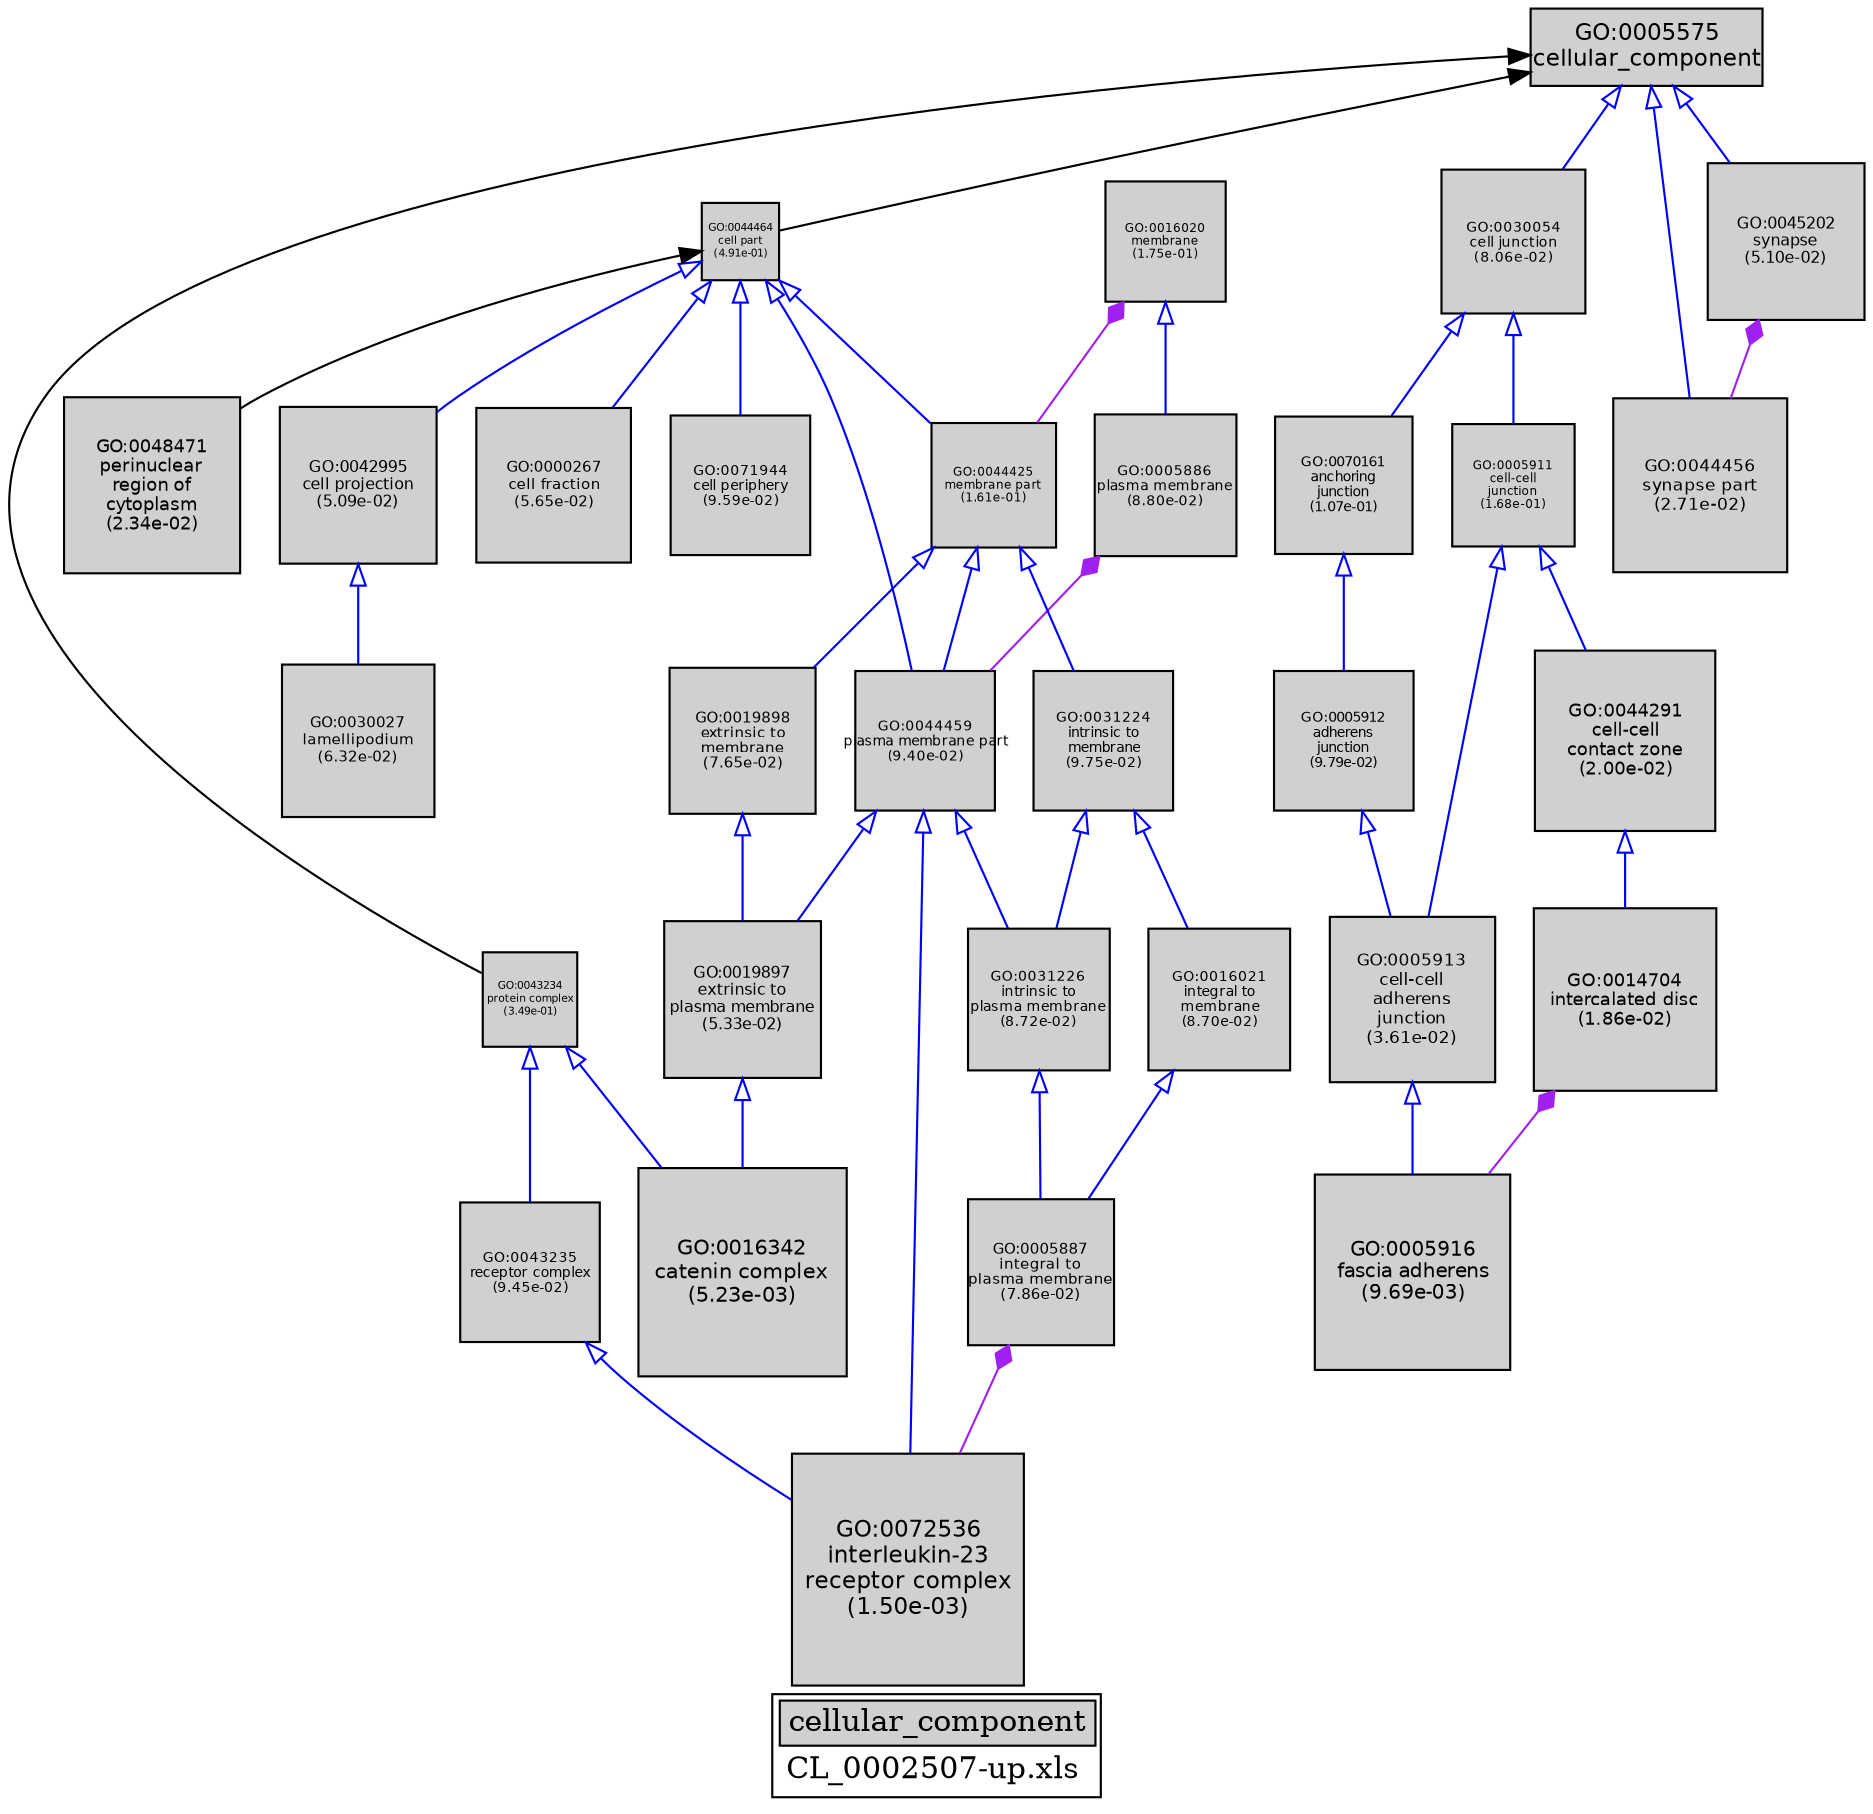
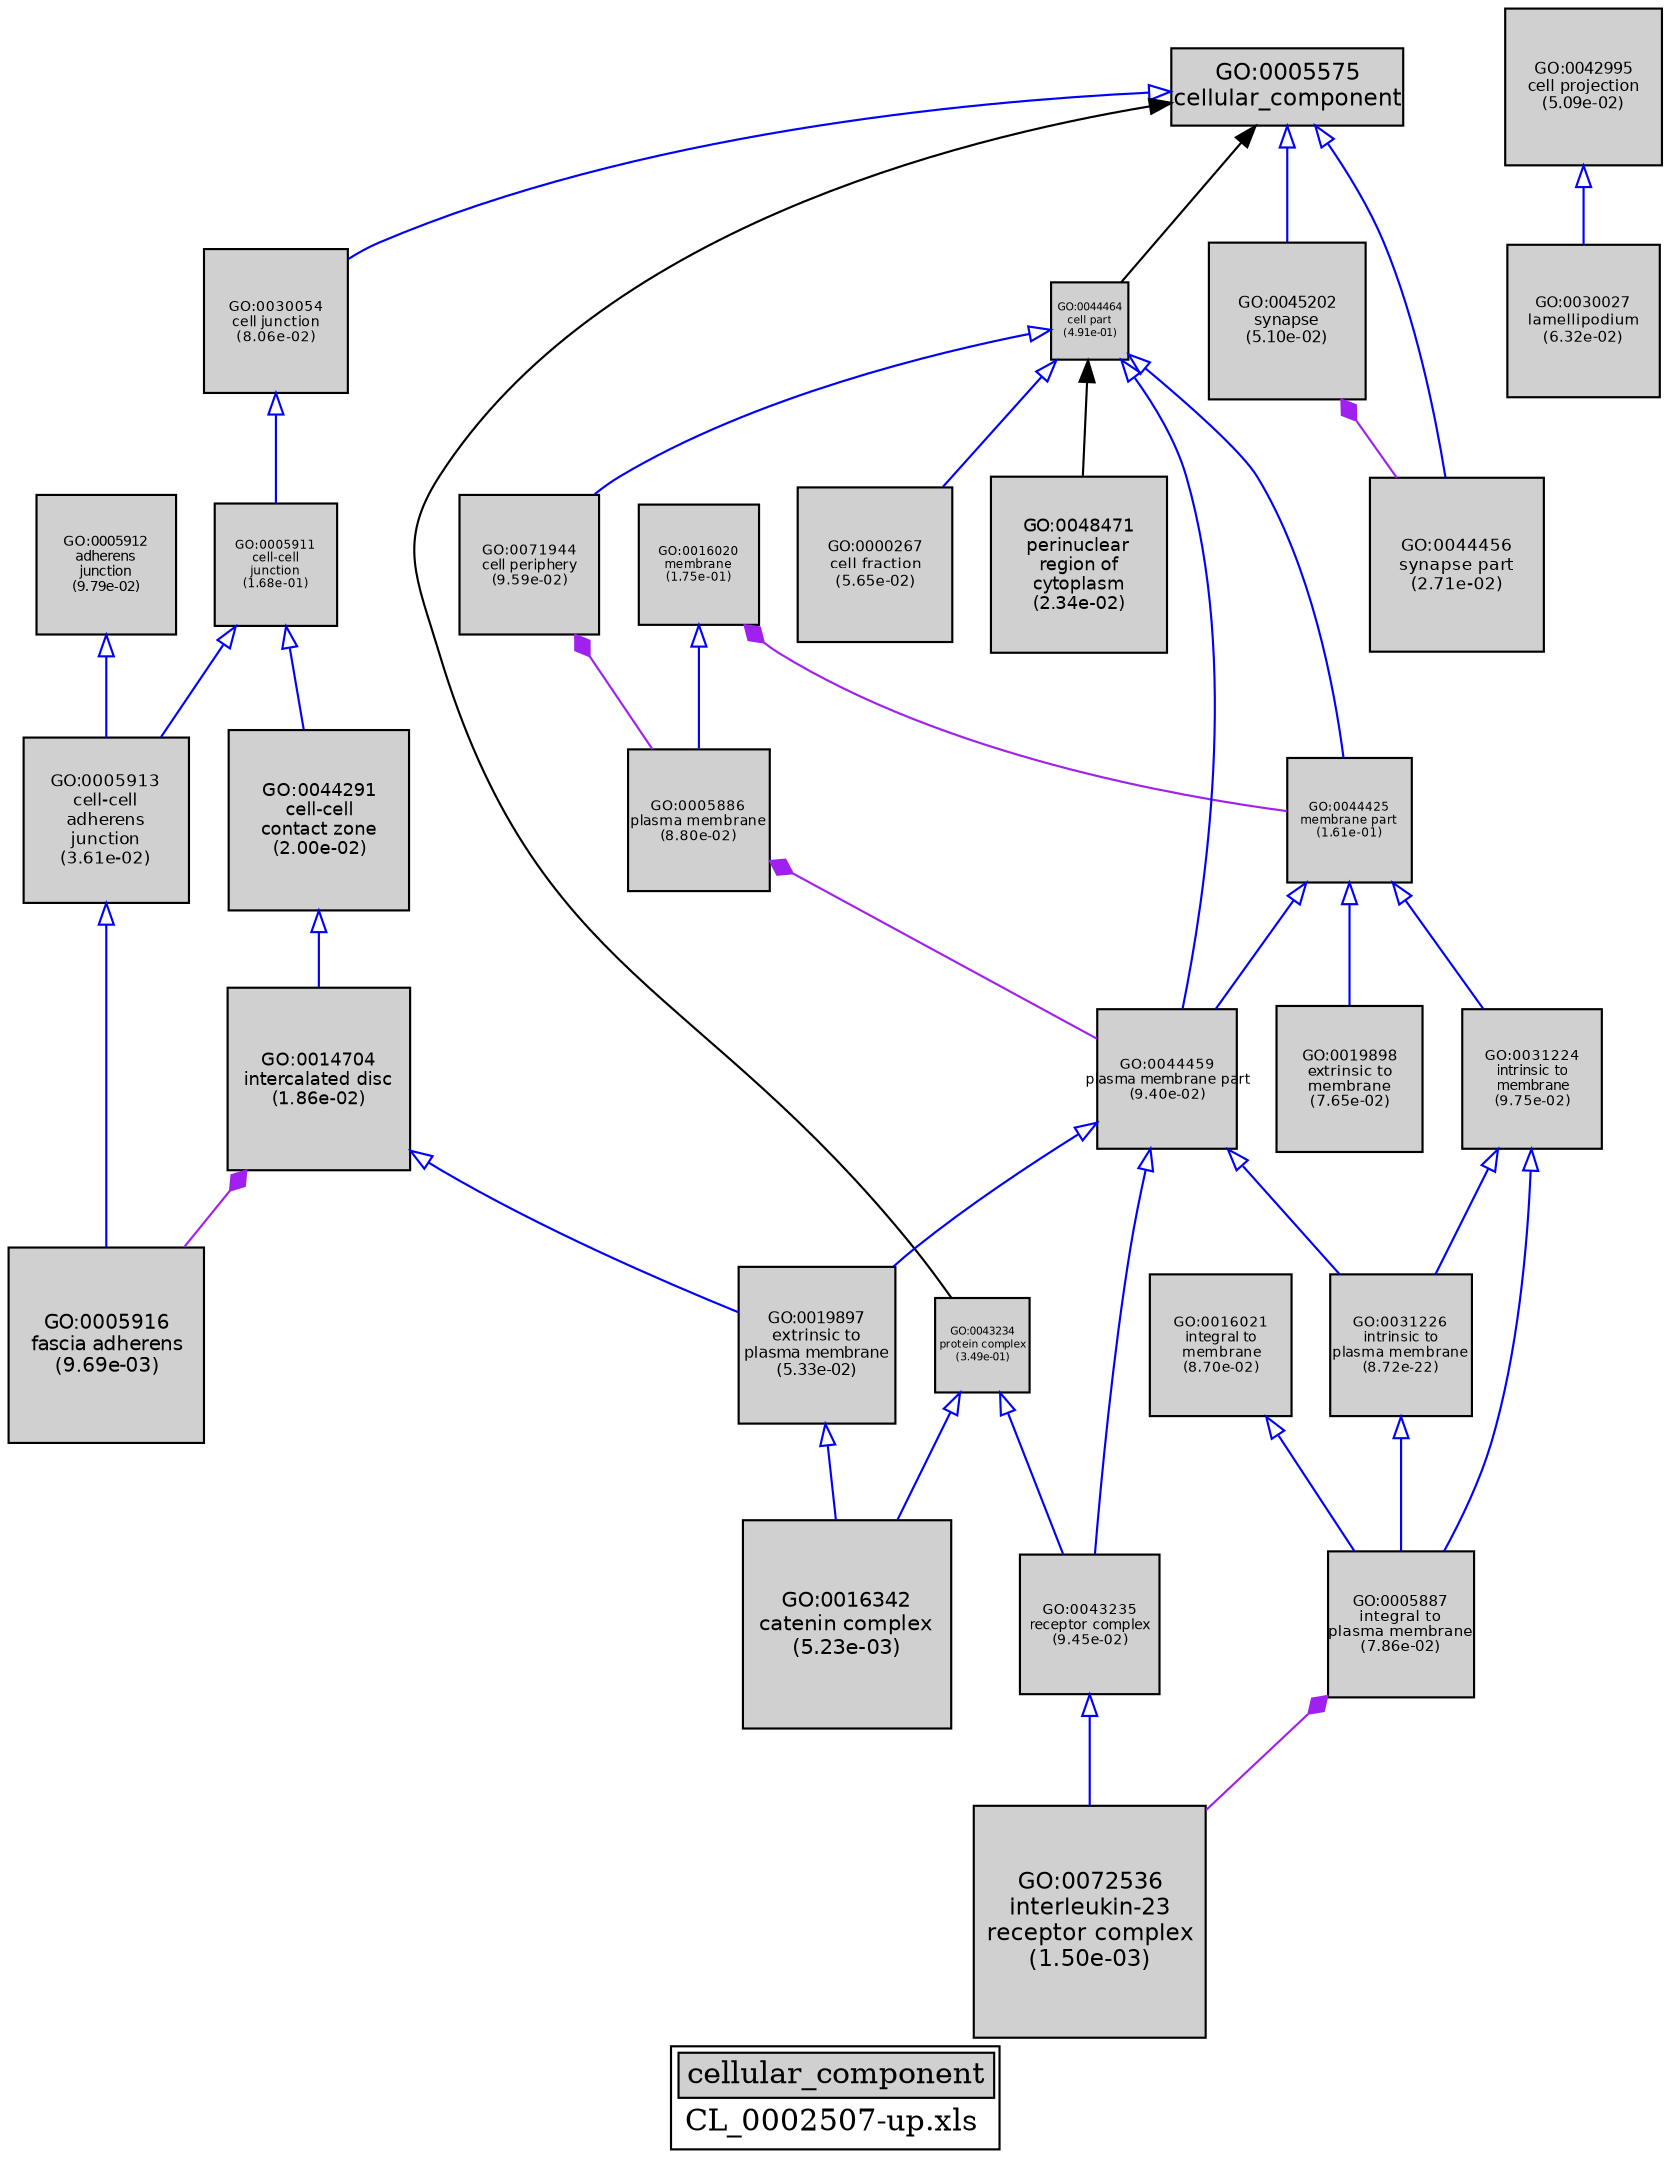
edge "GO:0042995" -> "GO:0044464": removed
node "GO:0070161": removed
edge "GO:0005886" -> "GO:0071944": added
edge "GO:0019897" -> "GO:0019898": now "GO:0019897" -> "GO:0014704"
edge "GO:0016021" -> "GO:0031224": now "GO:0005887" -> "GO:0031224"
node "GO:0031226": text "(8.72e-02)" -> "(8.72e-22)"
edge "GO:0072536" -> "GO:0044459": now "GO:0043235" -> "GO:0044459"
